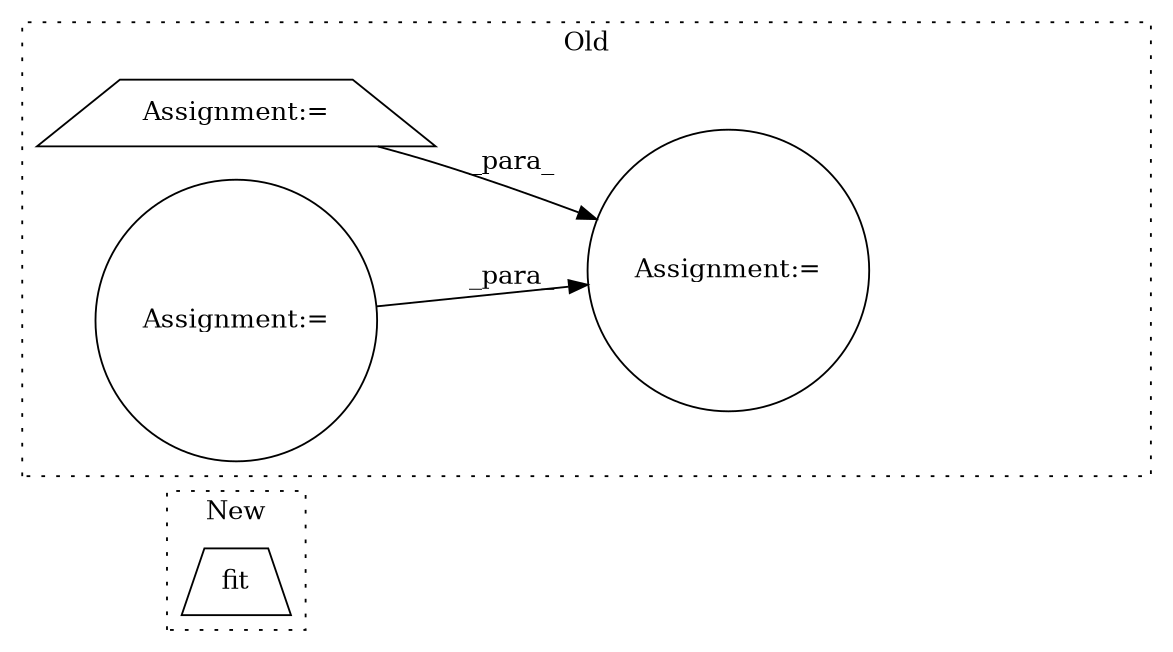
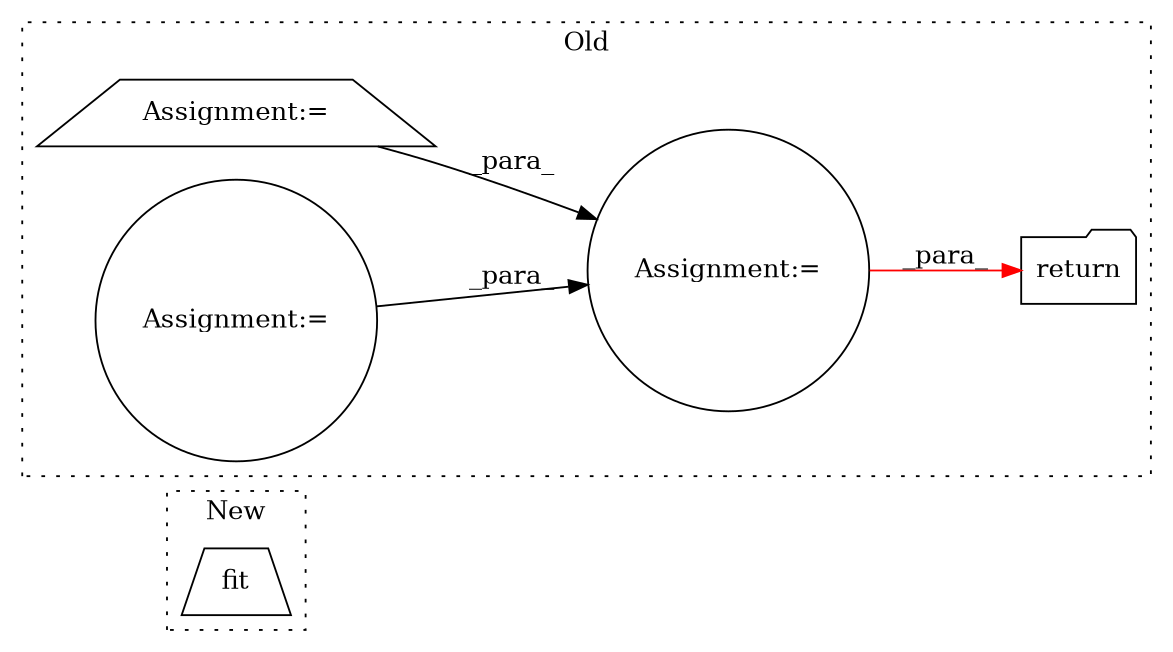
node "return": added
